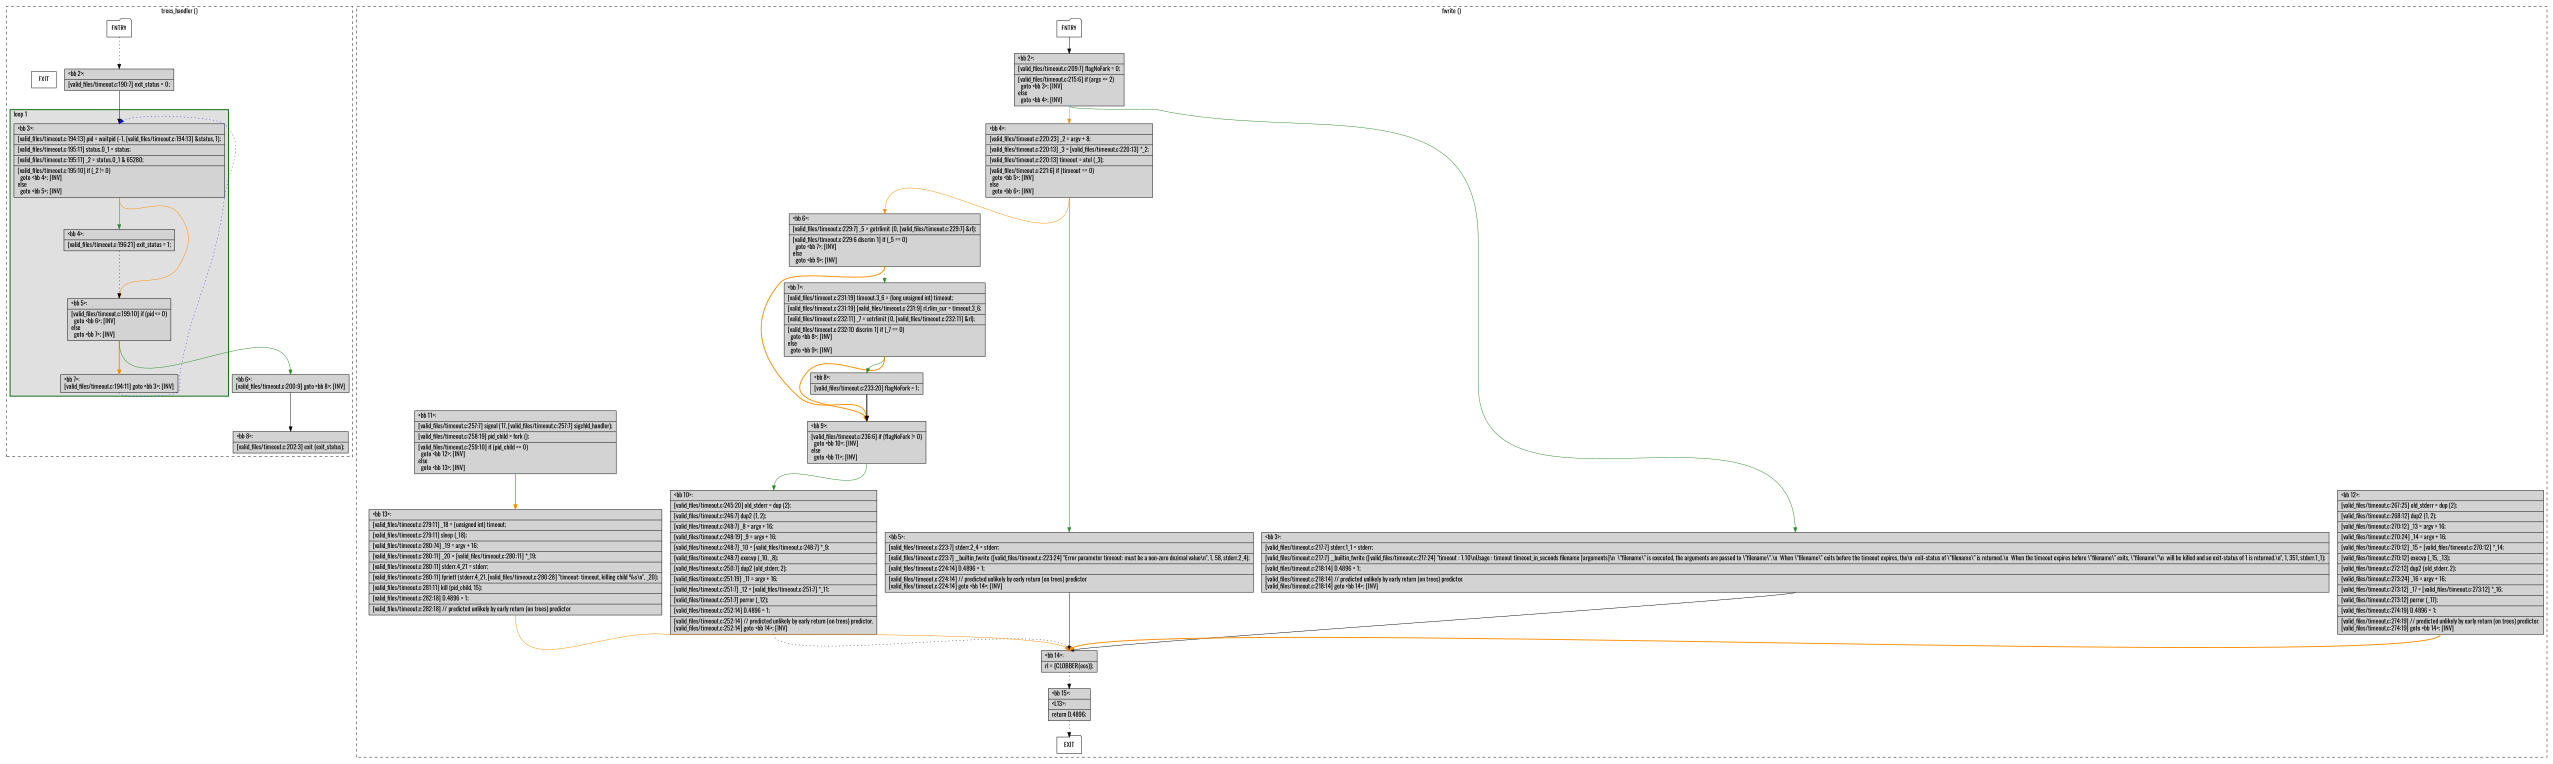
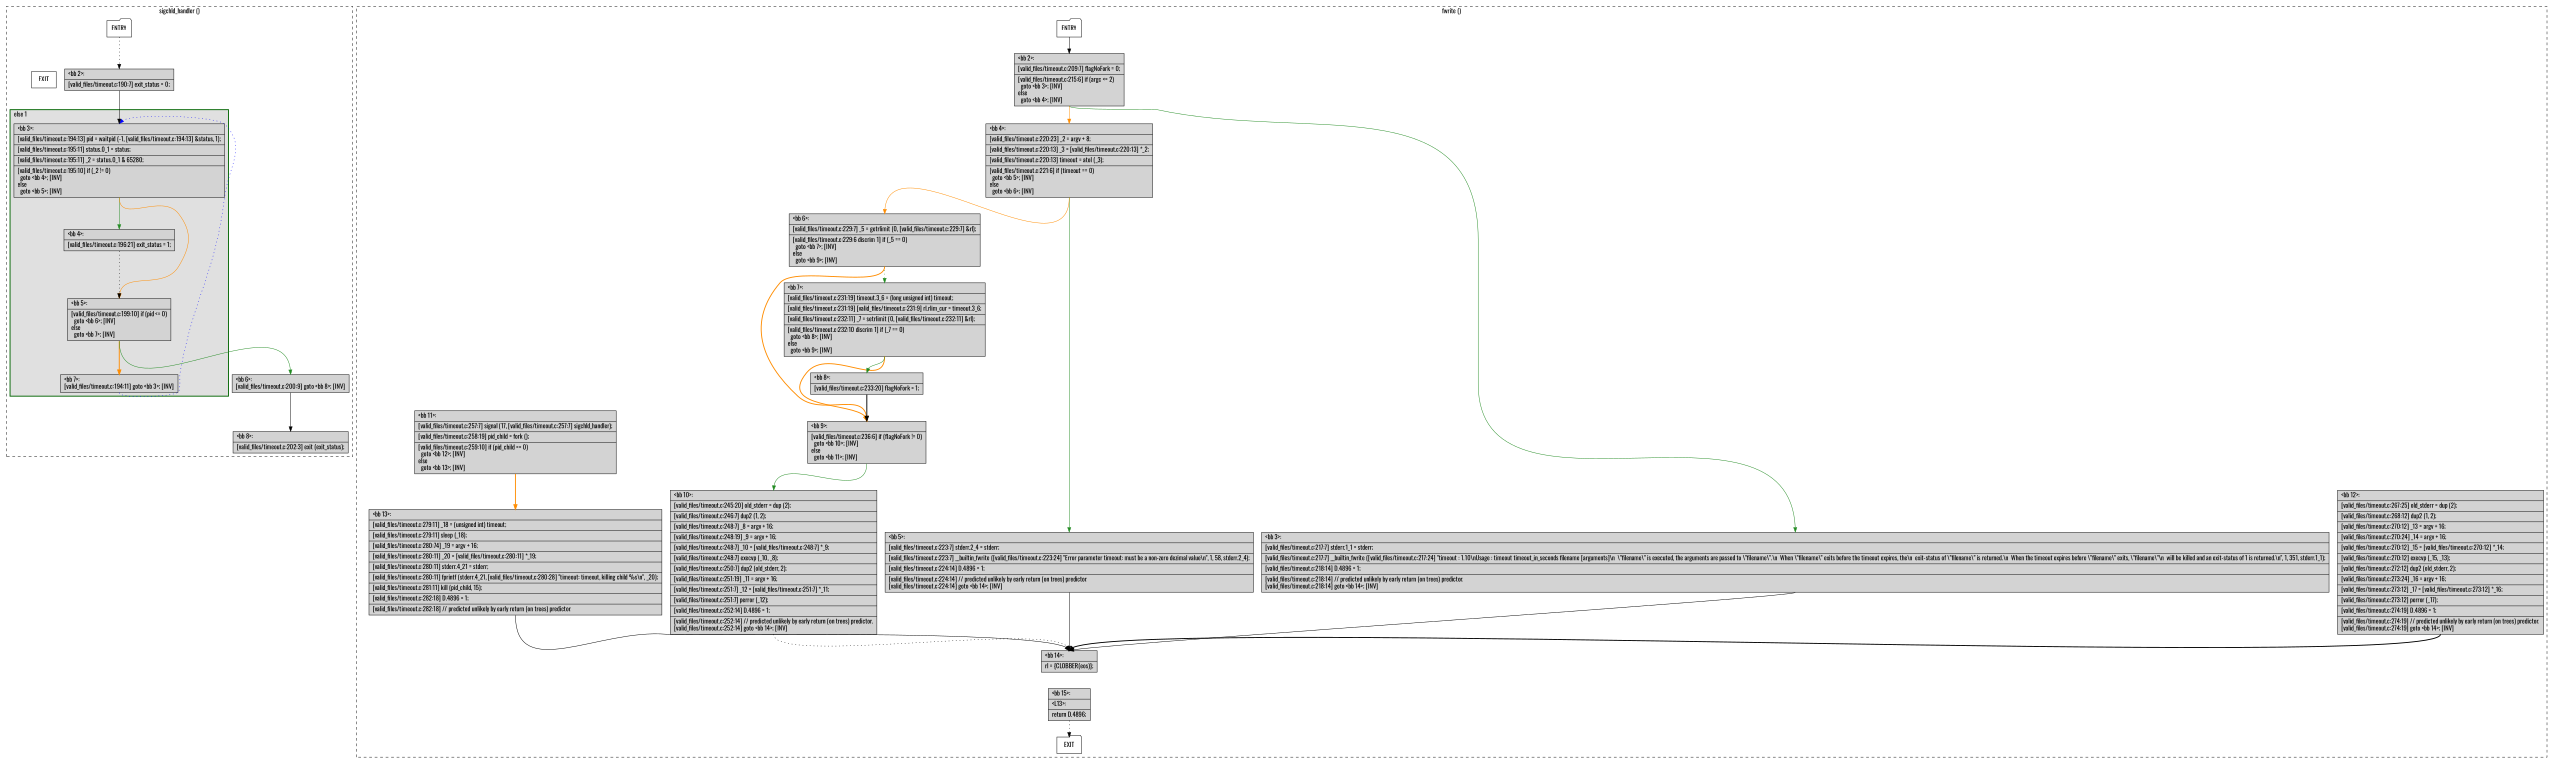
cluster "trees_handler ()": label "trees_handler ()" -> "sigchld_handler ()"
cluster "loop 1": label "loop 1" -> "else 1"
edge "<bb 13>:" -> "<bb 14>:": color darkorange -> black
edge "<bb 12>:" -> "<bb 14>:": color darkorange -> black
edge "<bb 14>:" -> "<bb 15>:": removed
